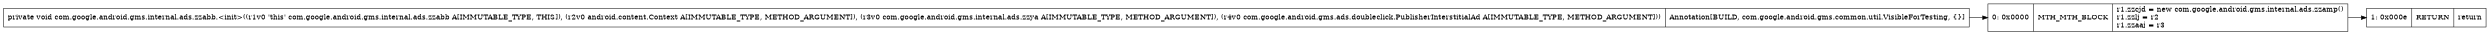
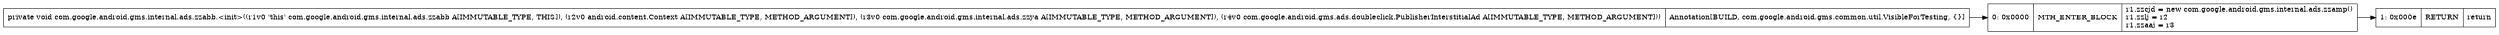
node "0: 0x0000": text "MTH_MTH_BLOCK" -> "MTH_ENTER_BLOCK"
